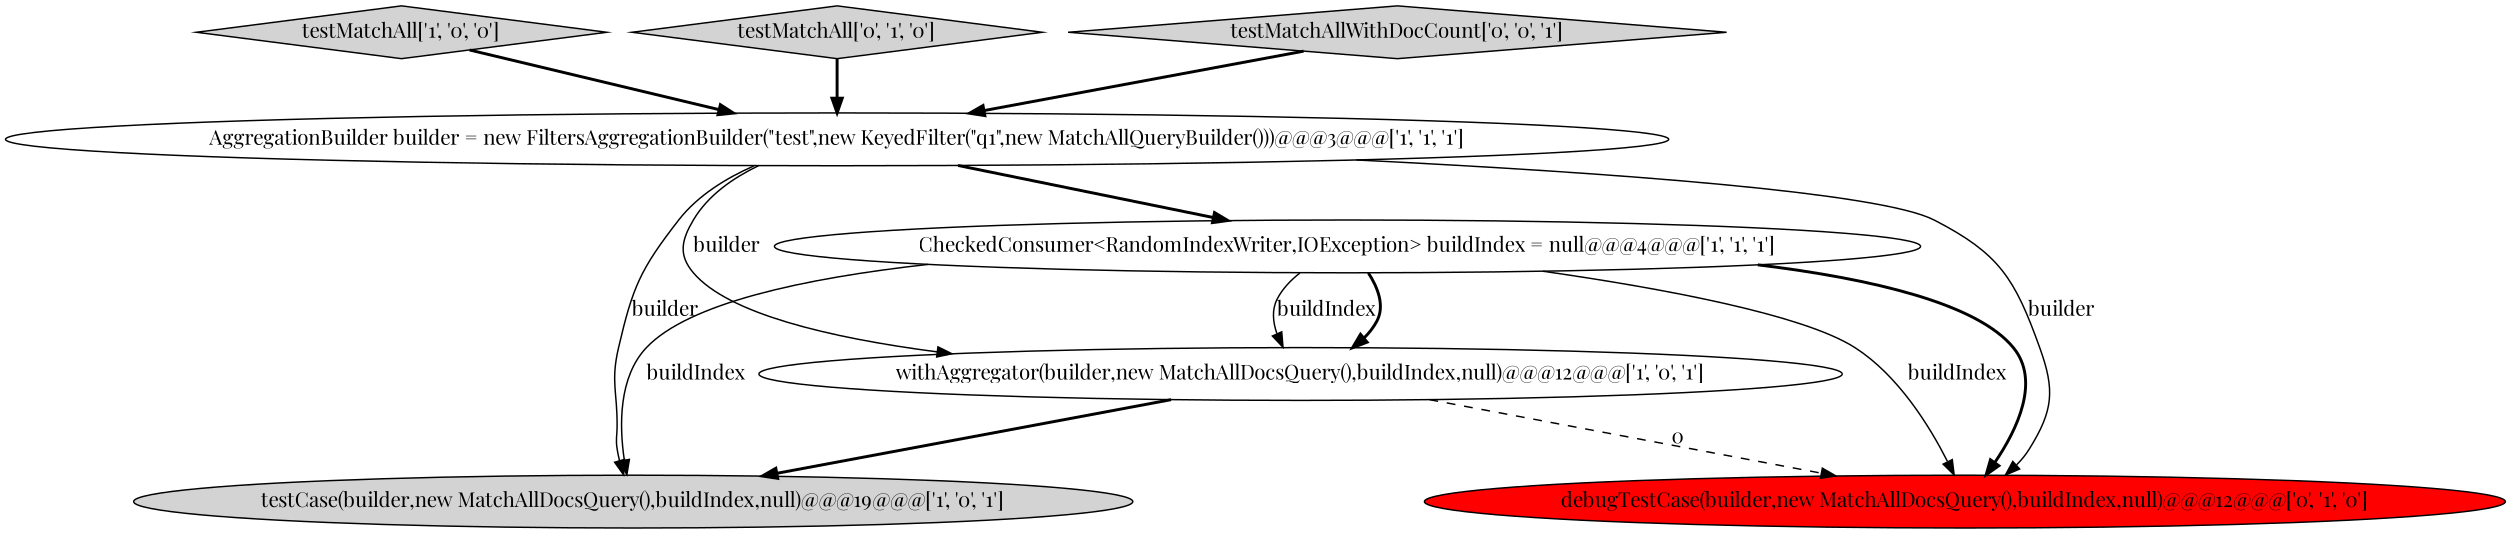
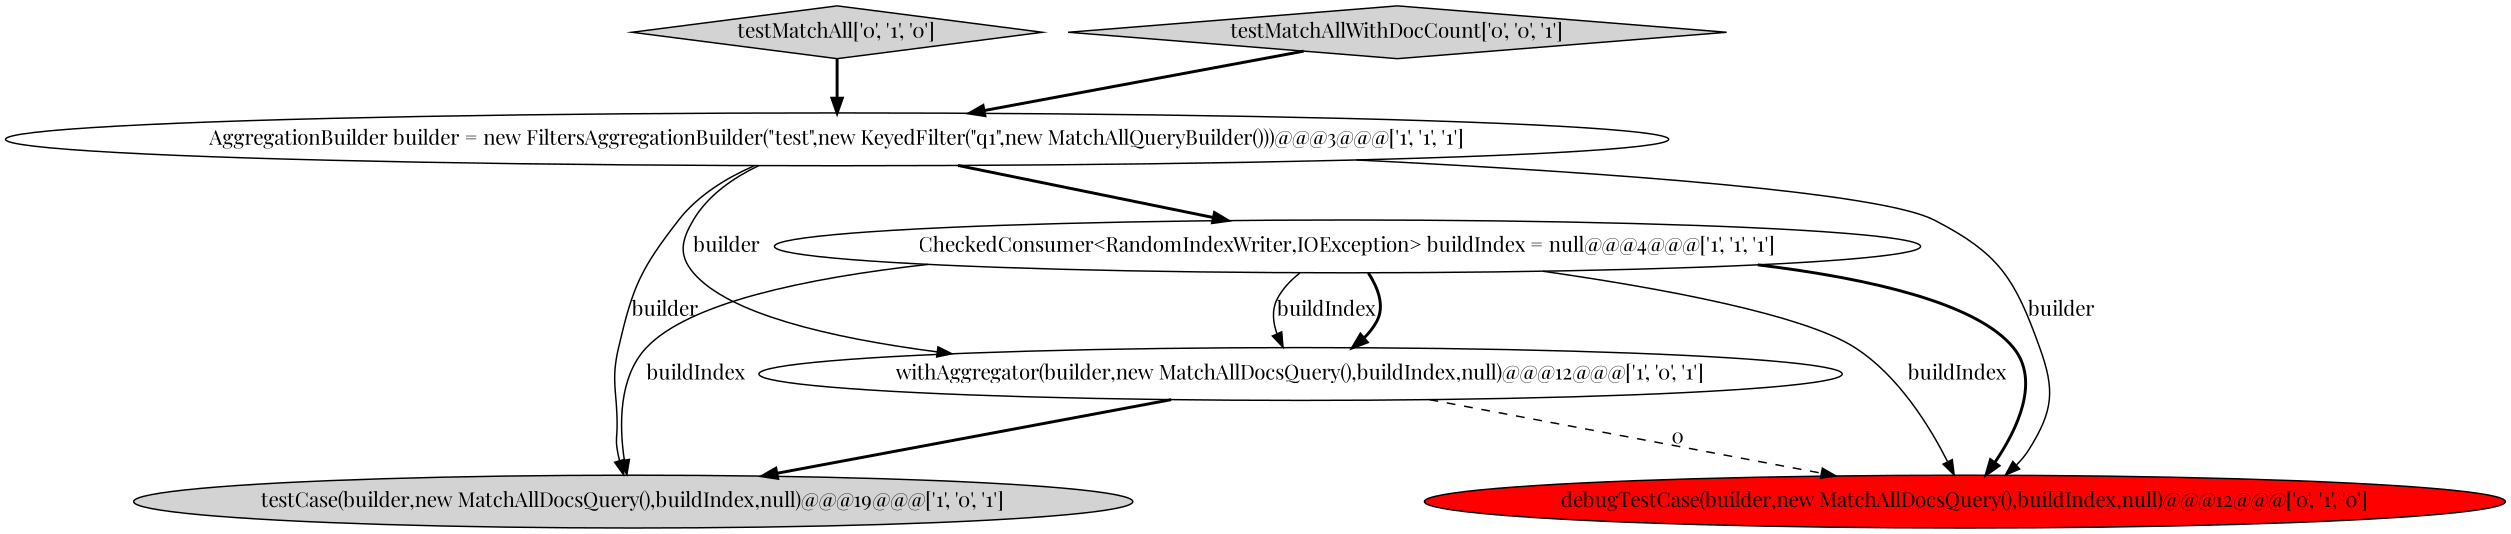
node "testMatchAll['1', '0', '0']": removed
